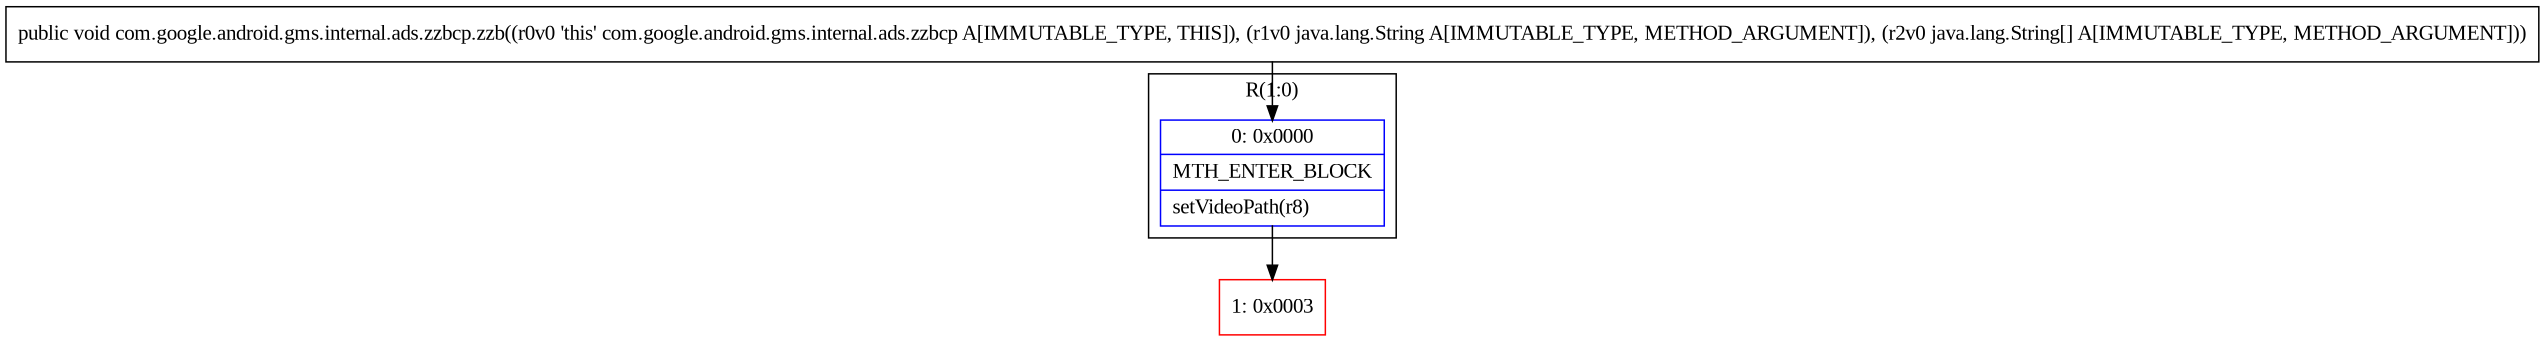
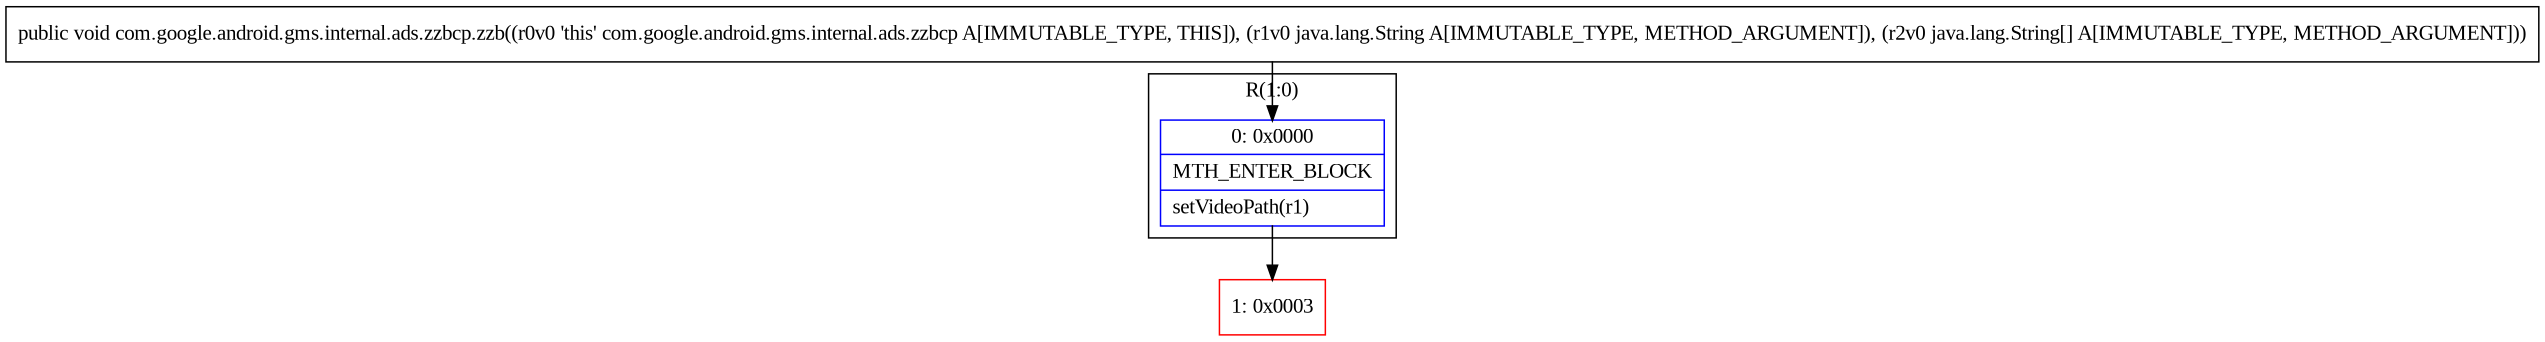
node "0: 0x0000": text "setVideoPath(r8)" -> "setVideoPath(r1)"
